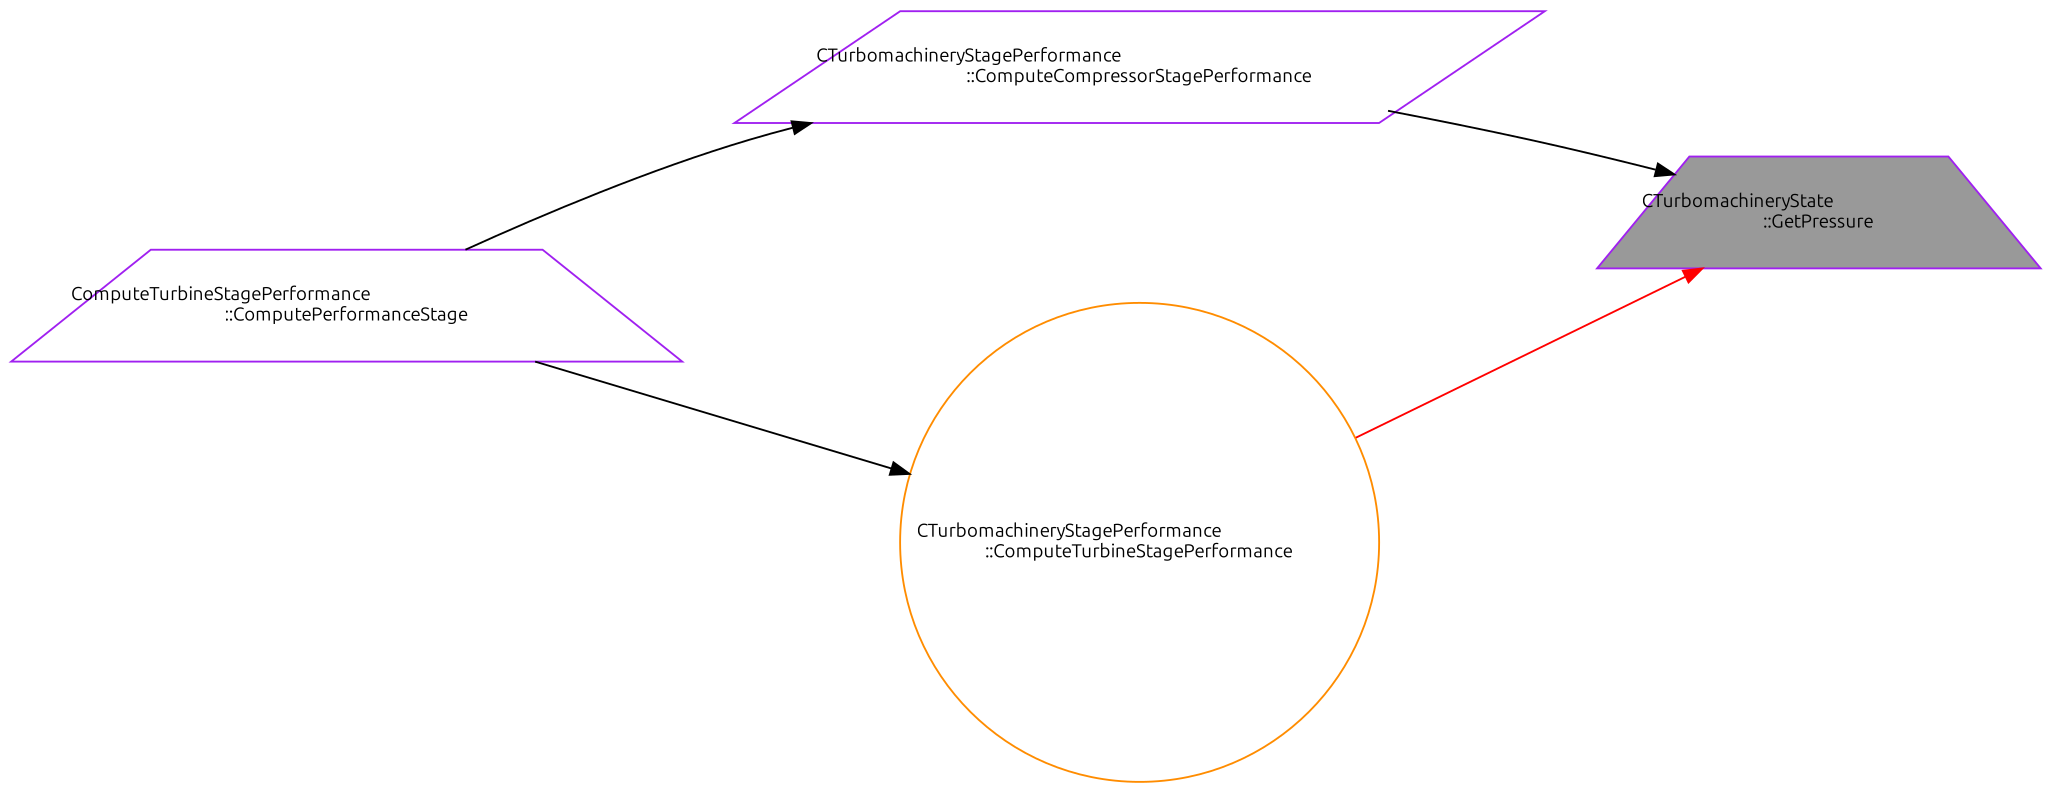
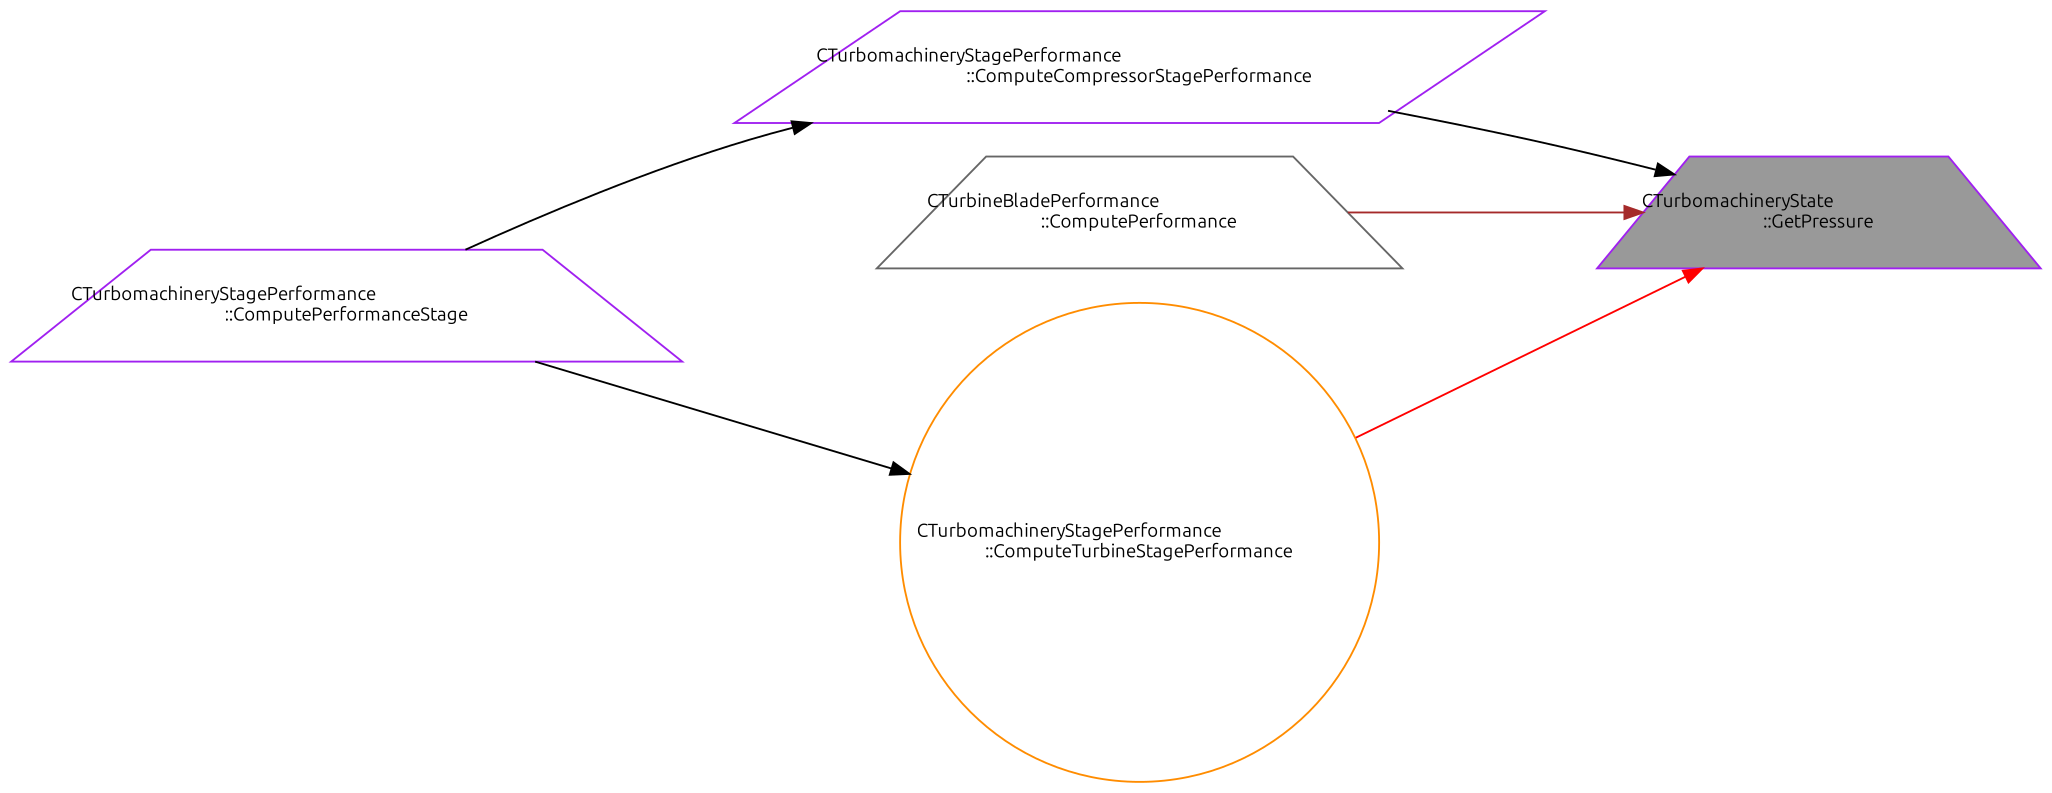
node "CTurbineBladePerformance ::ComputePerformance": added
node "ComputeTurbineStagePerformance ::ComputePerformanceStage": label "ComputeTurbineStagePerformance ::ComputePerformanceStage" -> "CTurbomachineryStagePerformance ::ComputePerformanceStage"
